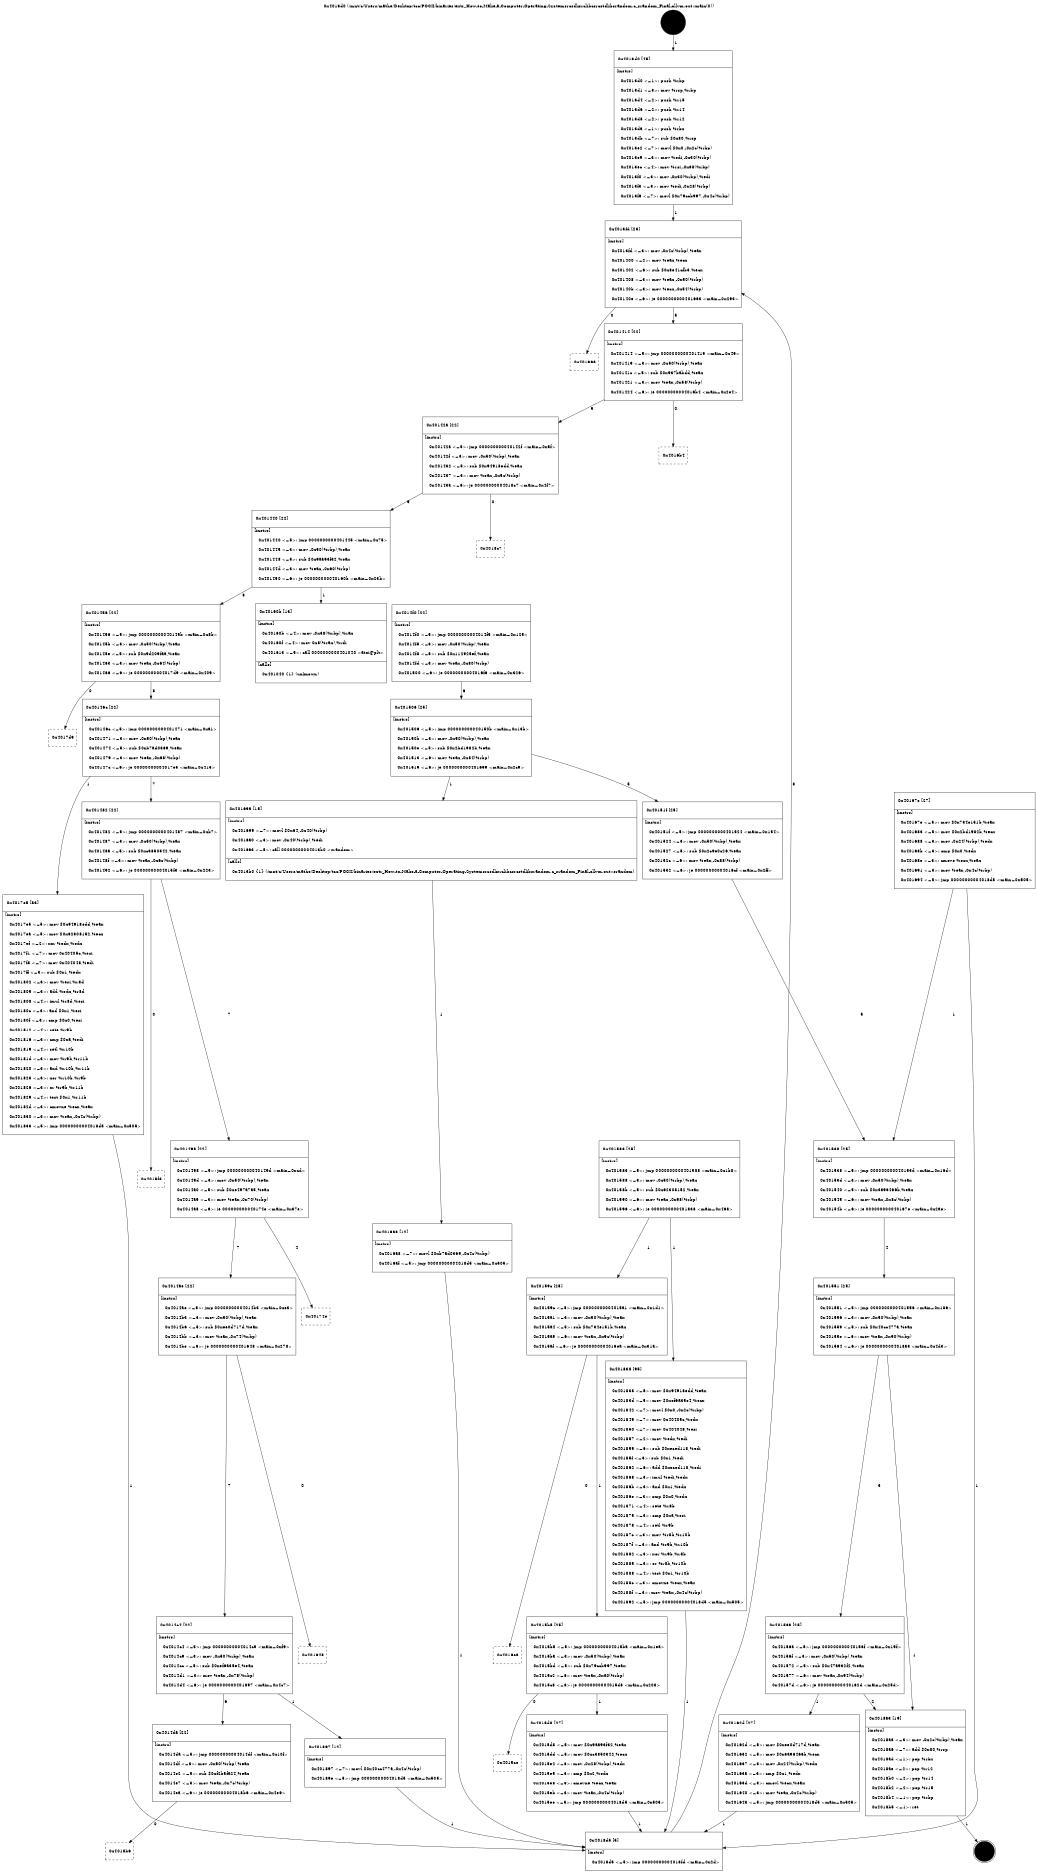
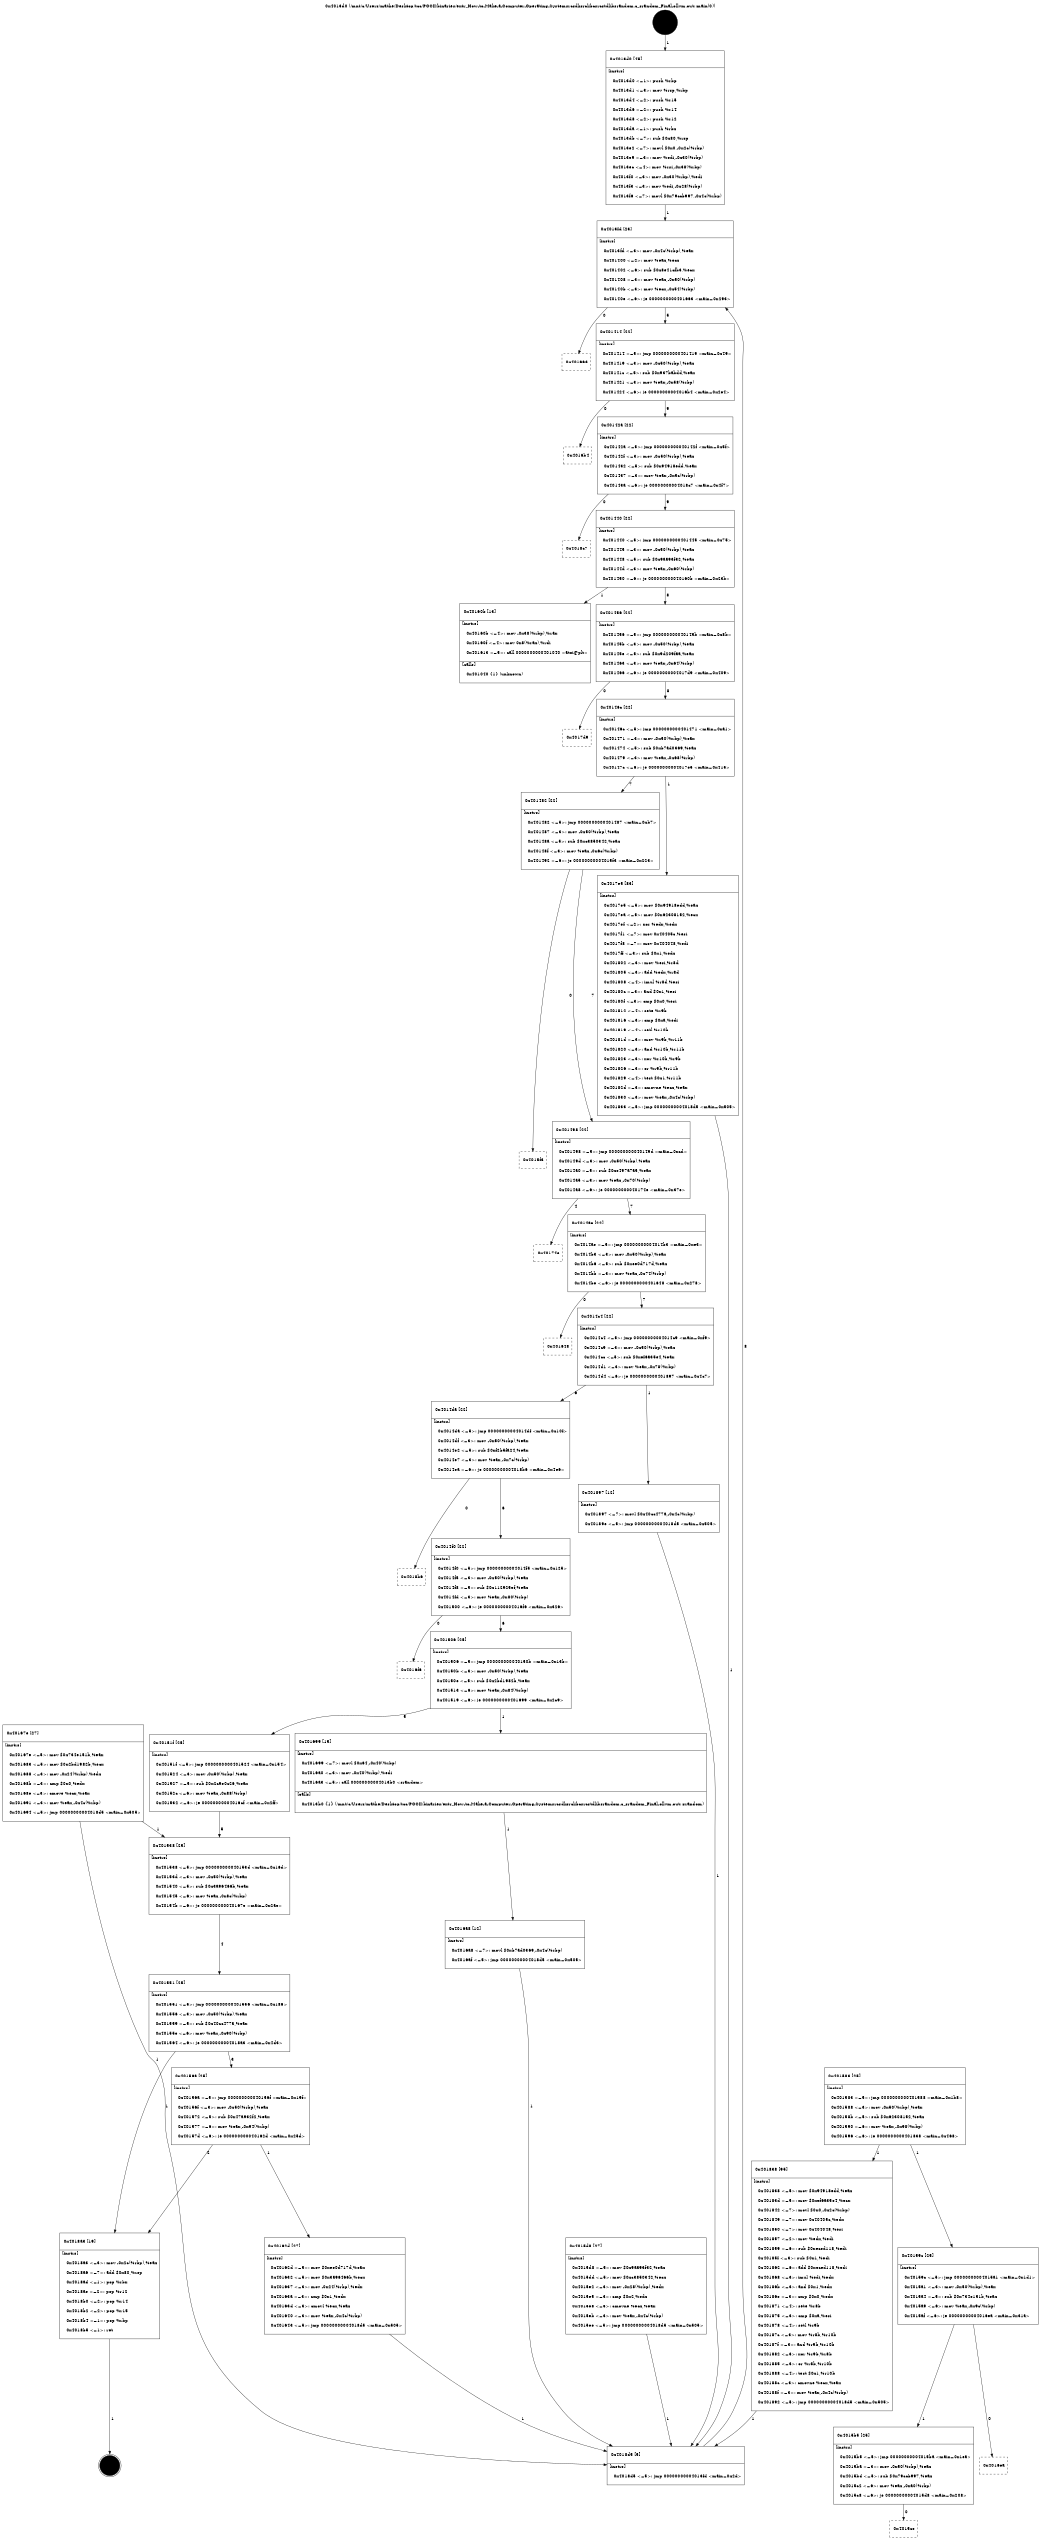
edge "0x4014da [22]" -> "0x4014f0 [22]": added, label "6"
node "0x4016f6": added
edge "0x4015b5 [25]" -> "0x4015d8 [27]": removed, label "1"
